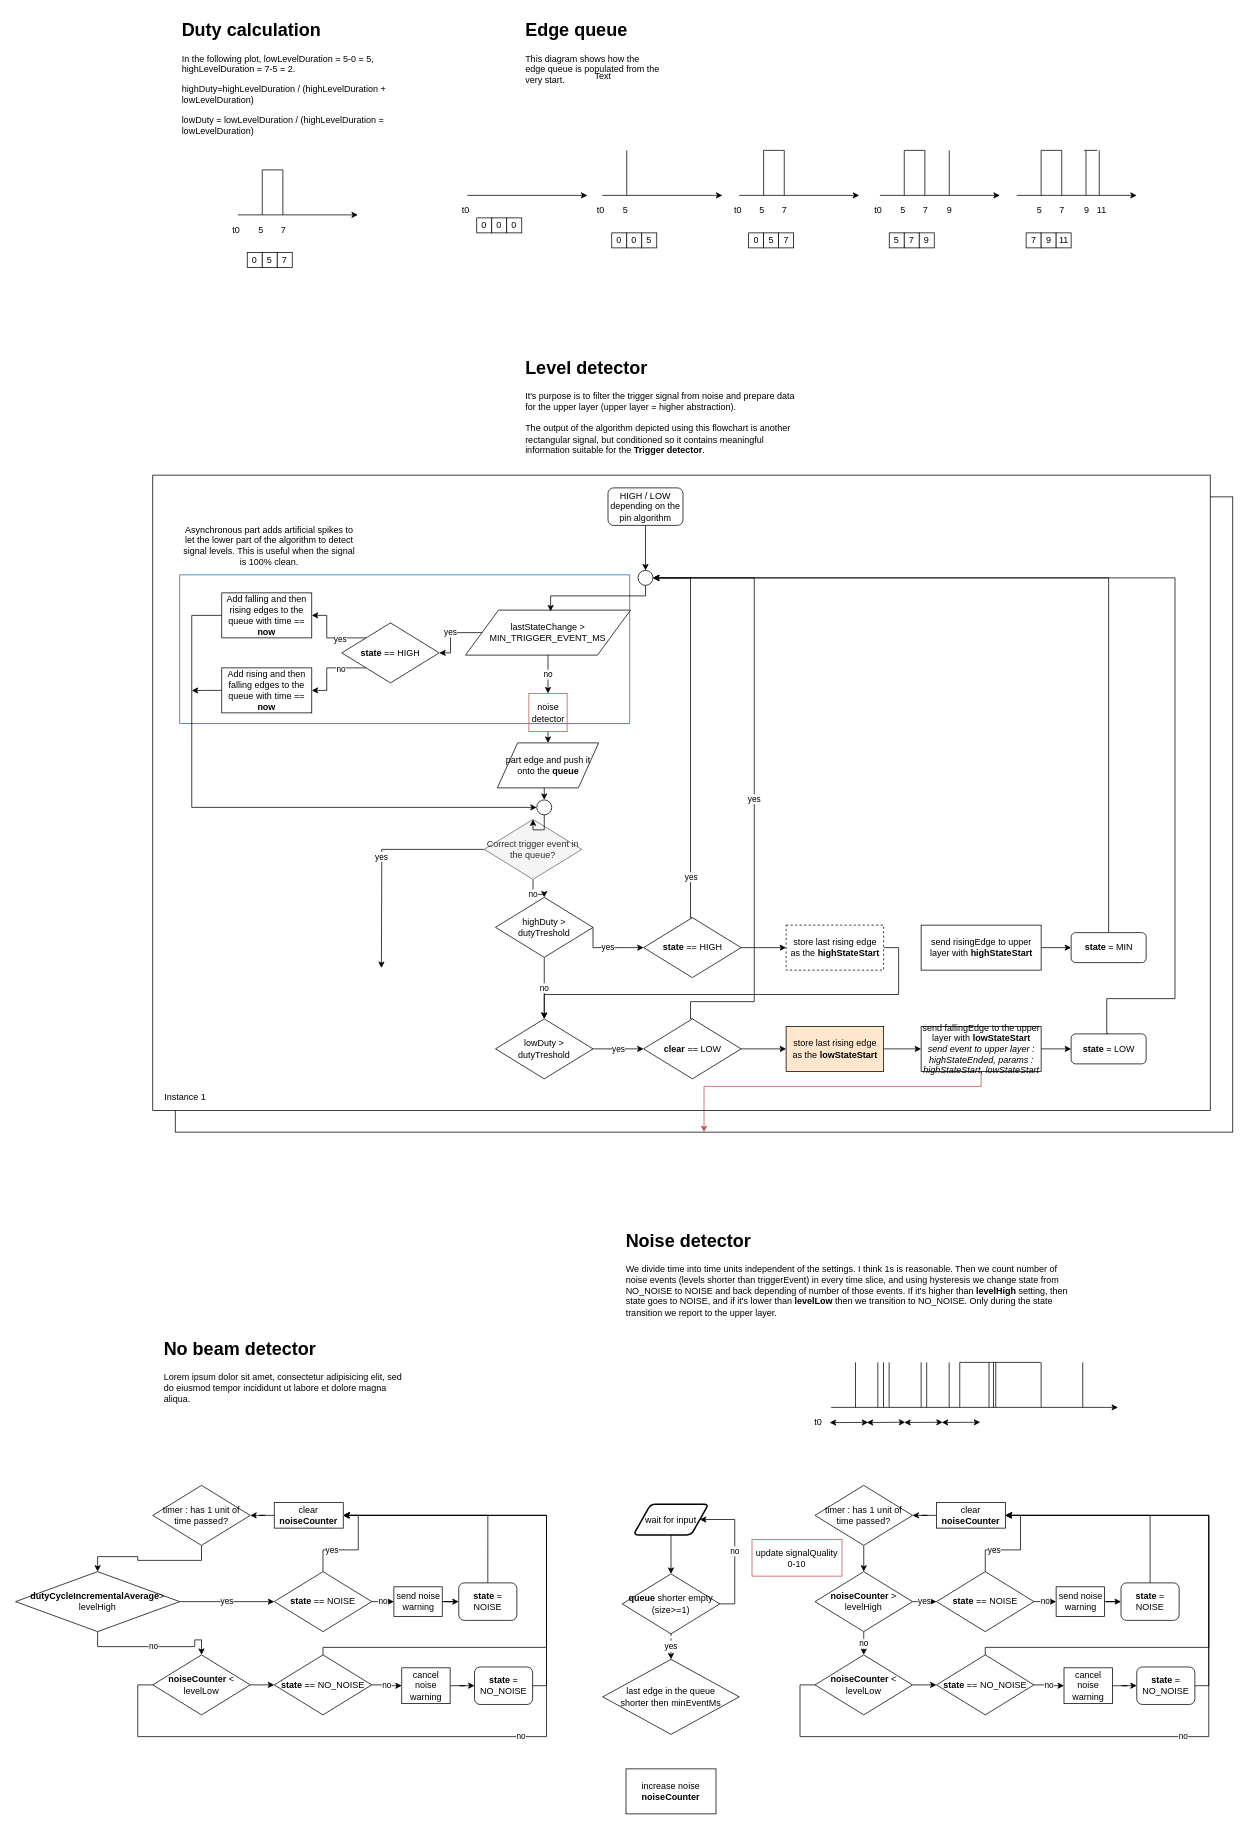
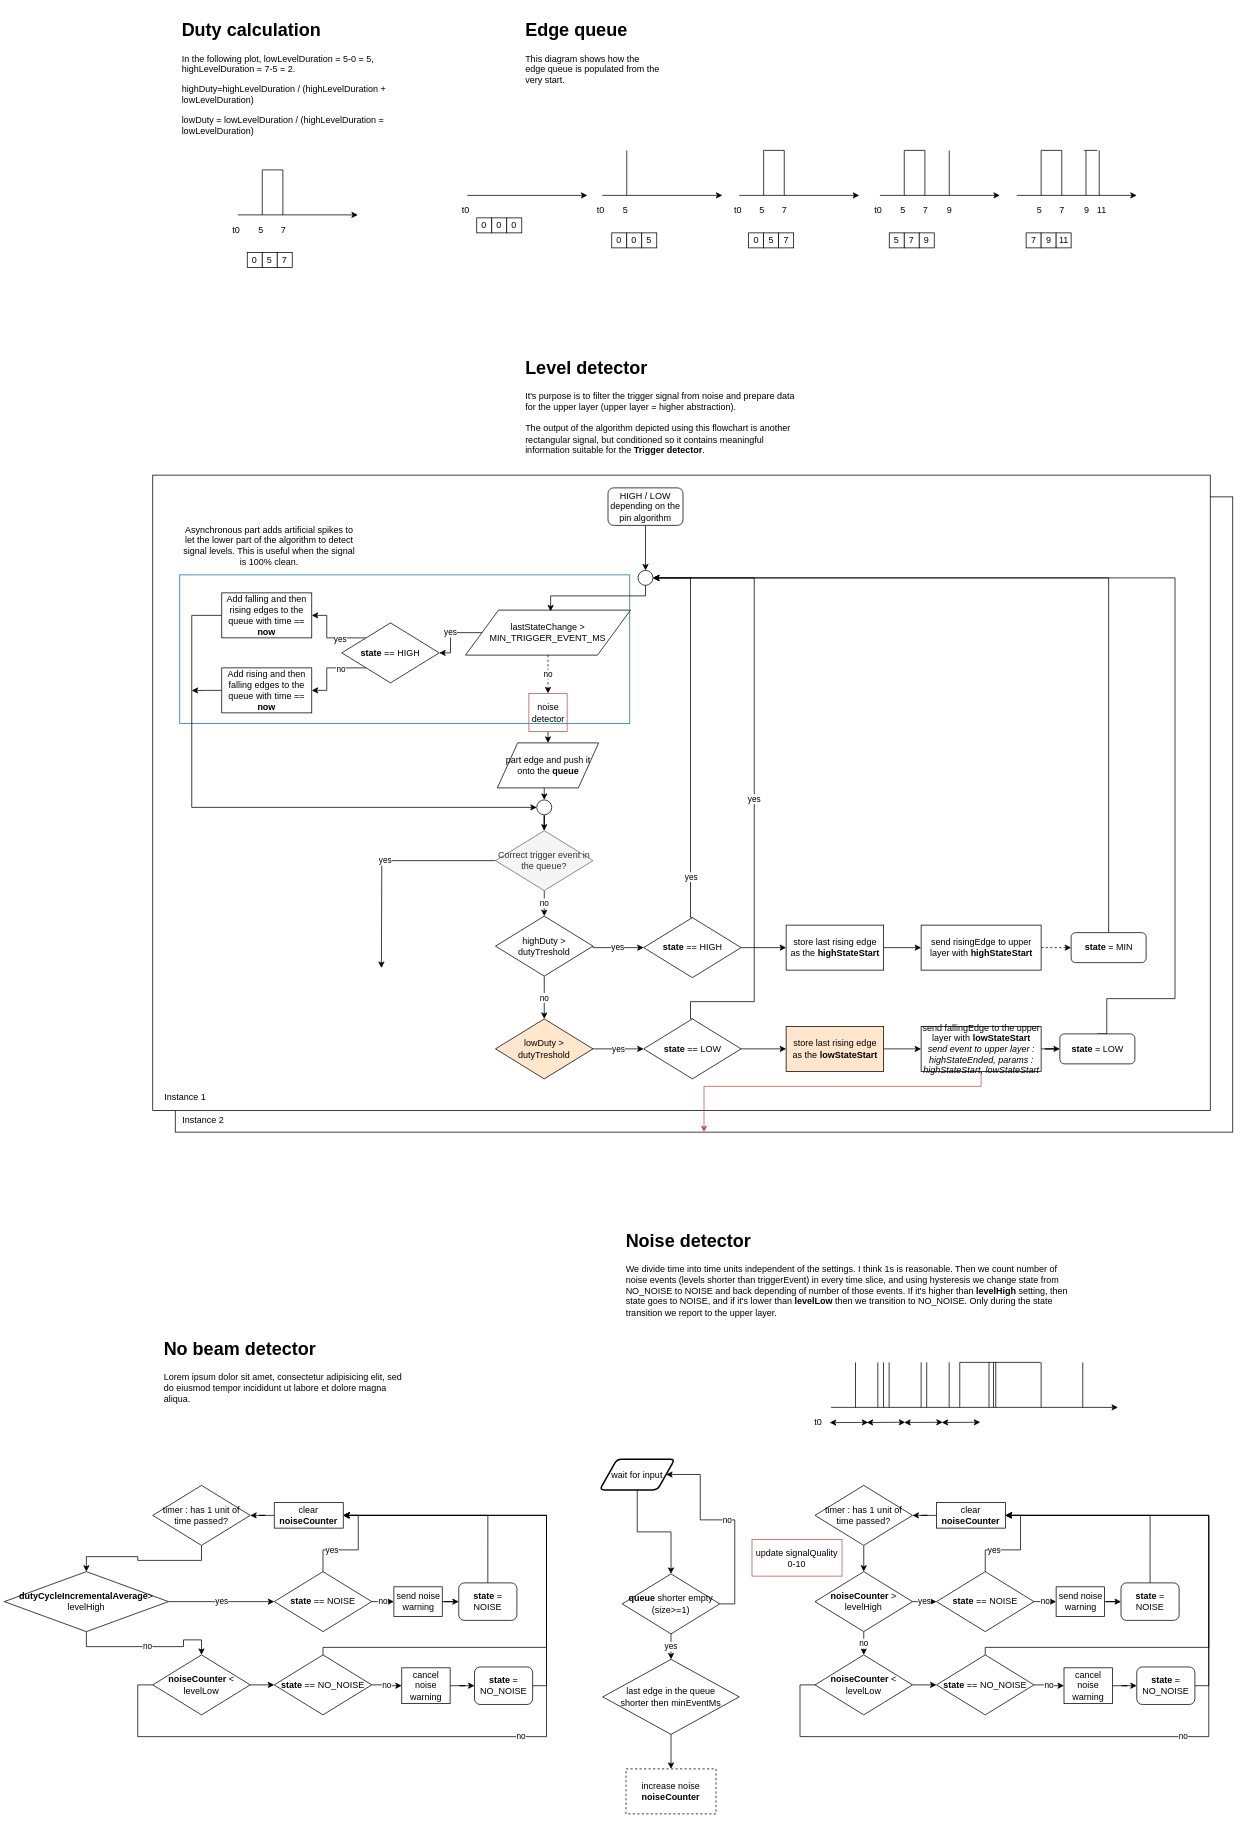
node "Text": removed
edge "lastStateChange > MIN_TRIGGER_EVENT_MS" -> "noise detector": style solid -> dashed
node "Correct trigger event in the queue?": moved (533, 849) -> (544, 861)
node "highDuty > dutyTreshold": moved (544, 927) -> (544, 946)
node "store last rising edge as the highStateStart": style dashed -> solid
edge "send risingEdge to upper layer with highStateStart" -> "state = MIN": style solid -> dashed
edge "store last rising edge as the highStateStart" -> "lowDuty > dutyTreshold": now "store last rising edge as the highStateStart" -> "send risingEdge to upper layer with highStateStart"
node "lowDuty > dutyTreshold": fillcolor #ffffff -> #ffe6cc
node "clear == LOW": label "clear == LOW" -> "state == LOW"
node "state = LOW": moved (1109, 1049) -> (1097, 1049)
node "Instance 2": added
node "wait for input": moved (671, 1520) -> (637, 1475)
node "dutyCycleIncrementalAverage> levelHigh": moved (98, 1602) -> (86, 1602)
edge "queue shorter empty (size>=1)" -> "last edge in the queue shorter then minEventMs": style dashed -> solid
edge "last edge in the queue shorter then minEventMs" -> "increase noise noiseCounter": added
node "increase noise noiseCounter": style solid -> dashed
